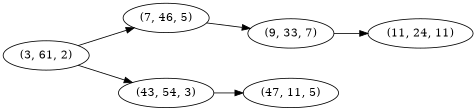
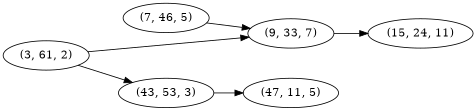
node "(11, 24, 11)": label "(11, 24, 11)" -> "(15, 24, 11)"
edge "(3, 61, 2)" -> "(7, 46, 5)": now "(3, 61, 2)" -> "(9, 33, 7)"
node "(43, 54, 3)": label "(43, 54, 3)" -> "(43, 53, 3)"
